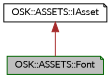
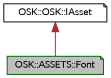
node "OSK::ASSETS::IAsset": label "OSK::ASSETS::IAsset" -> "OSK::OSK::IAsset"
